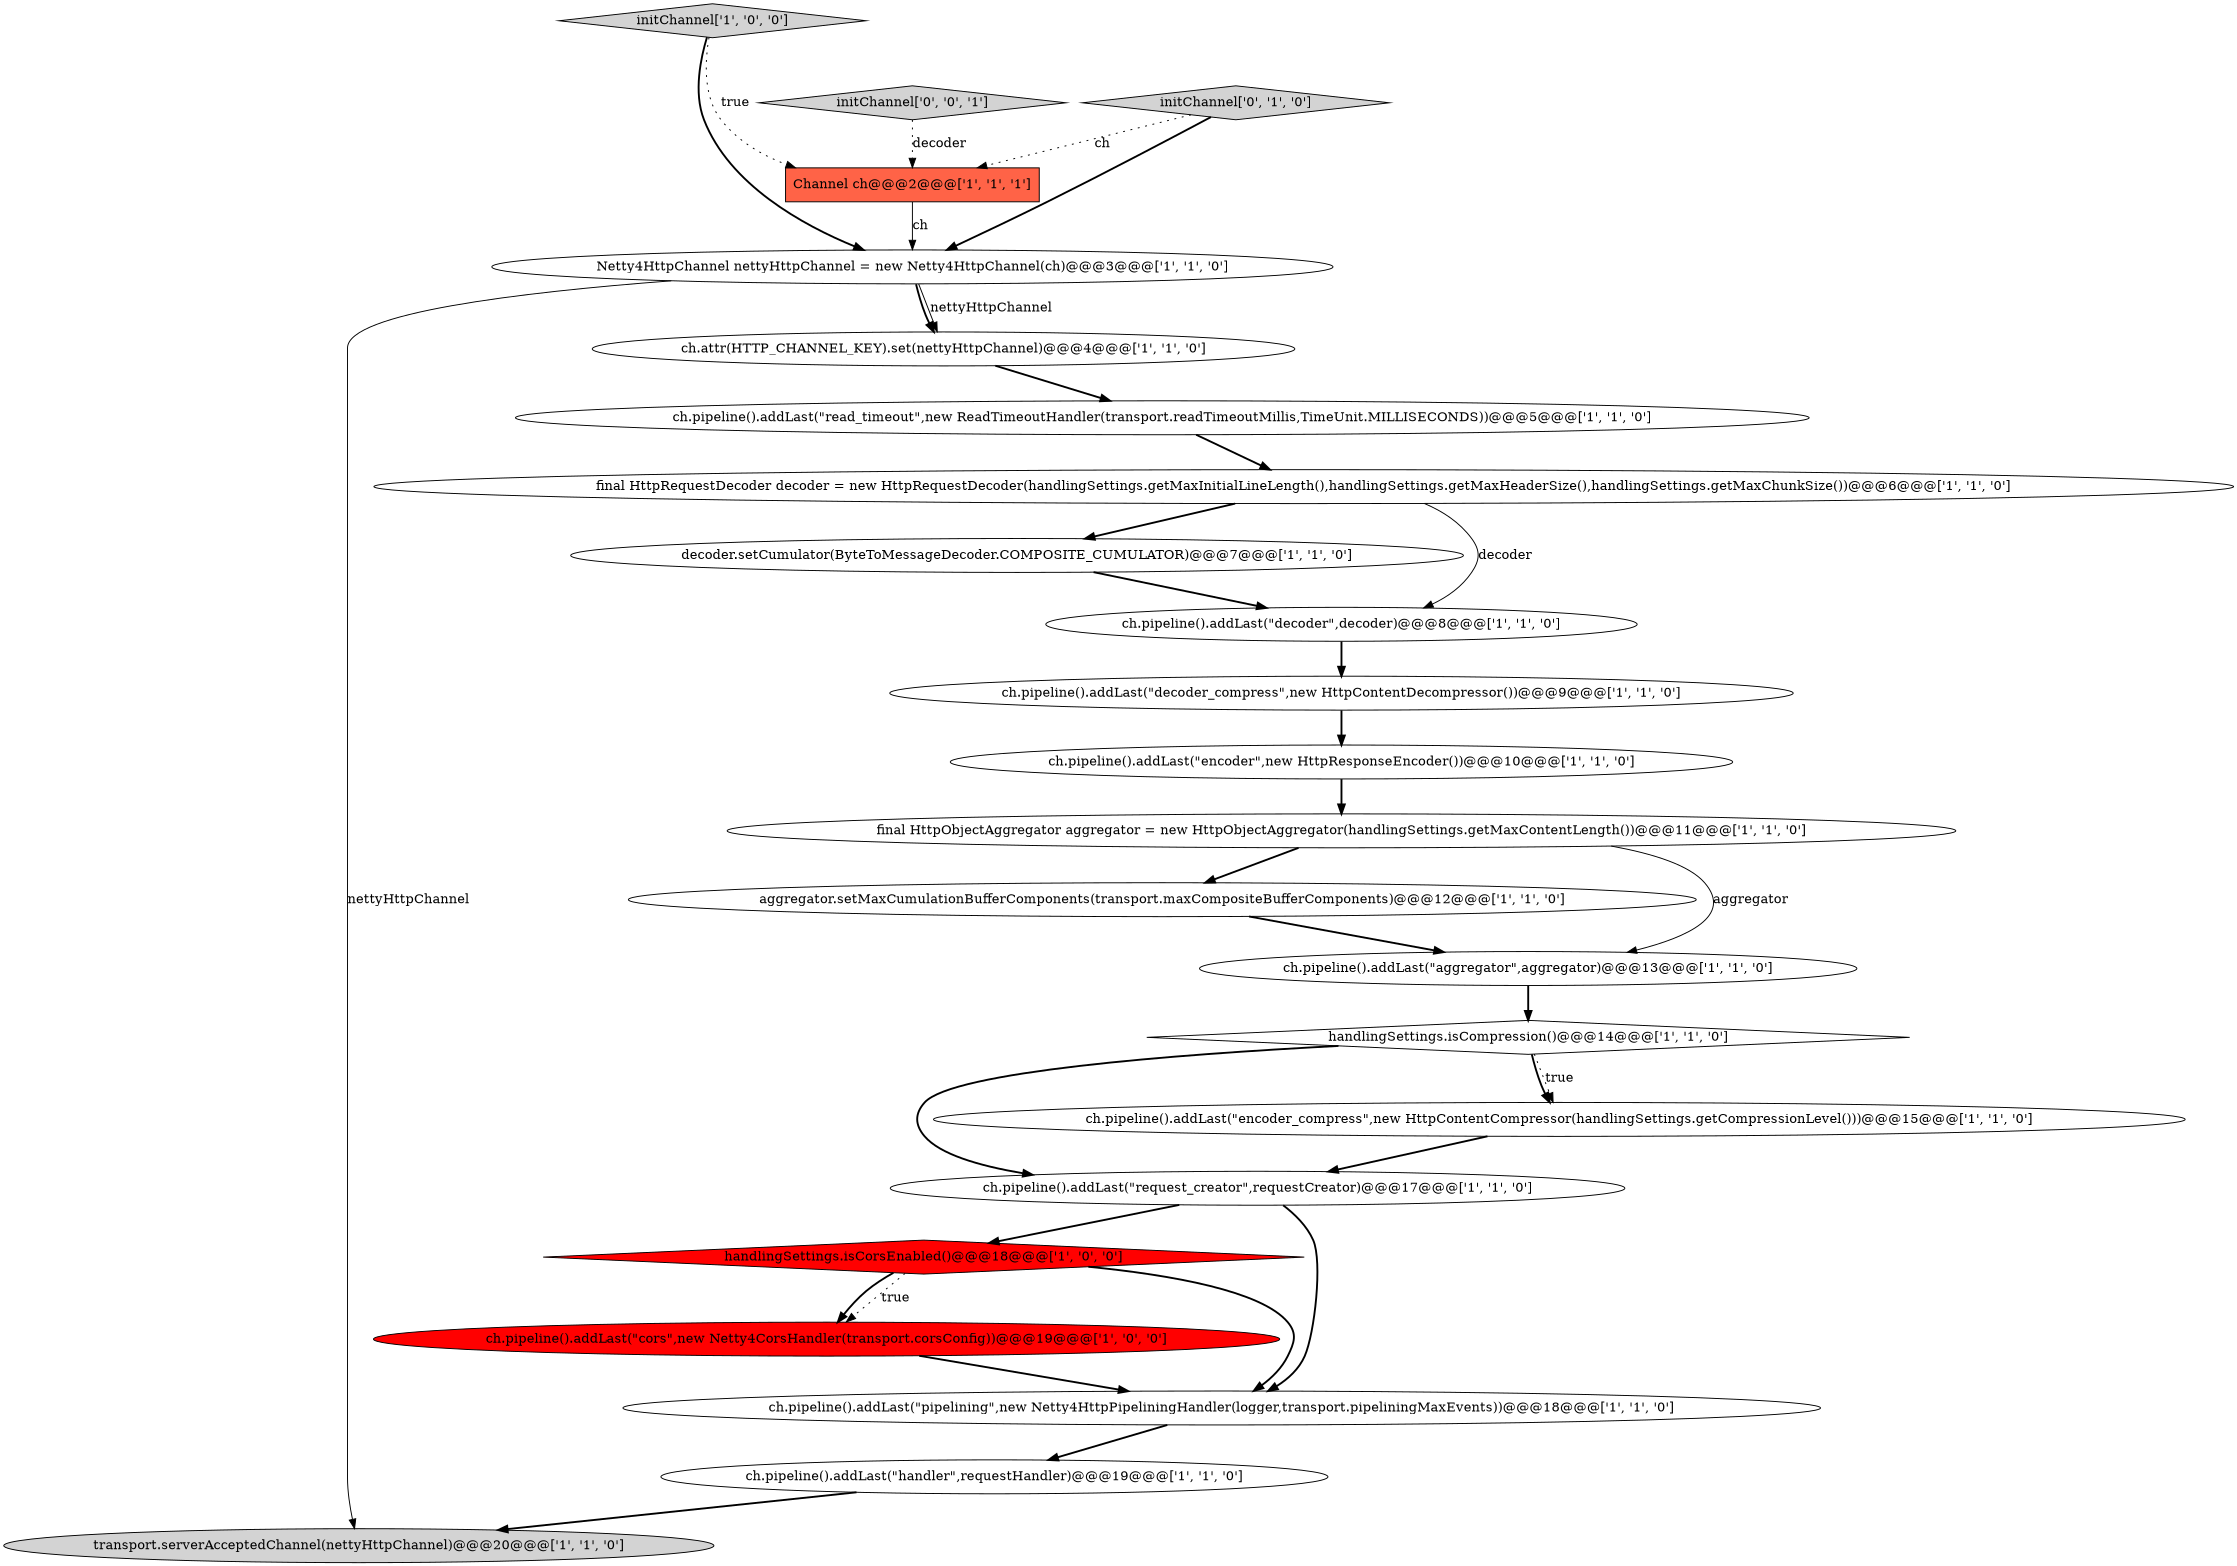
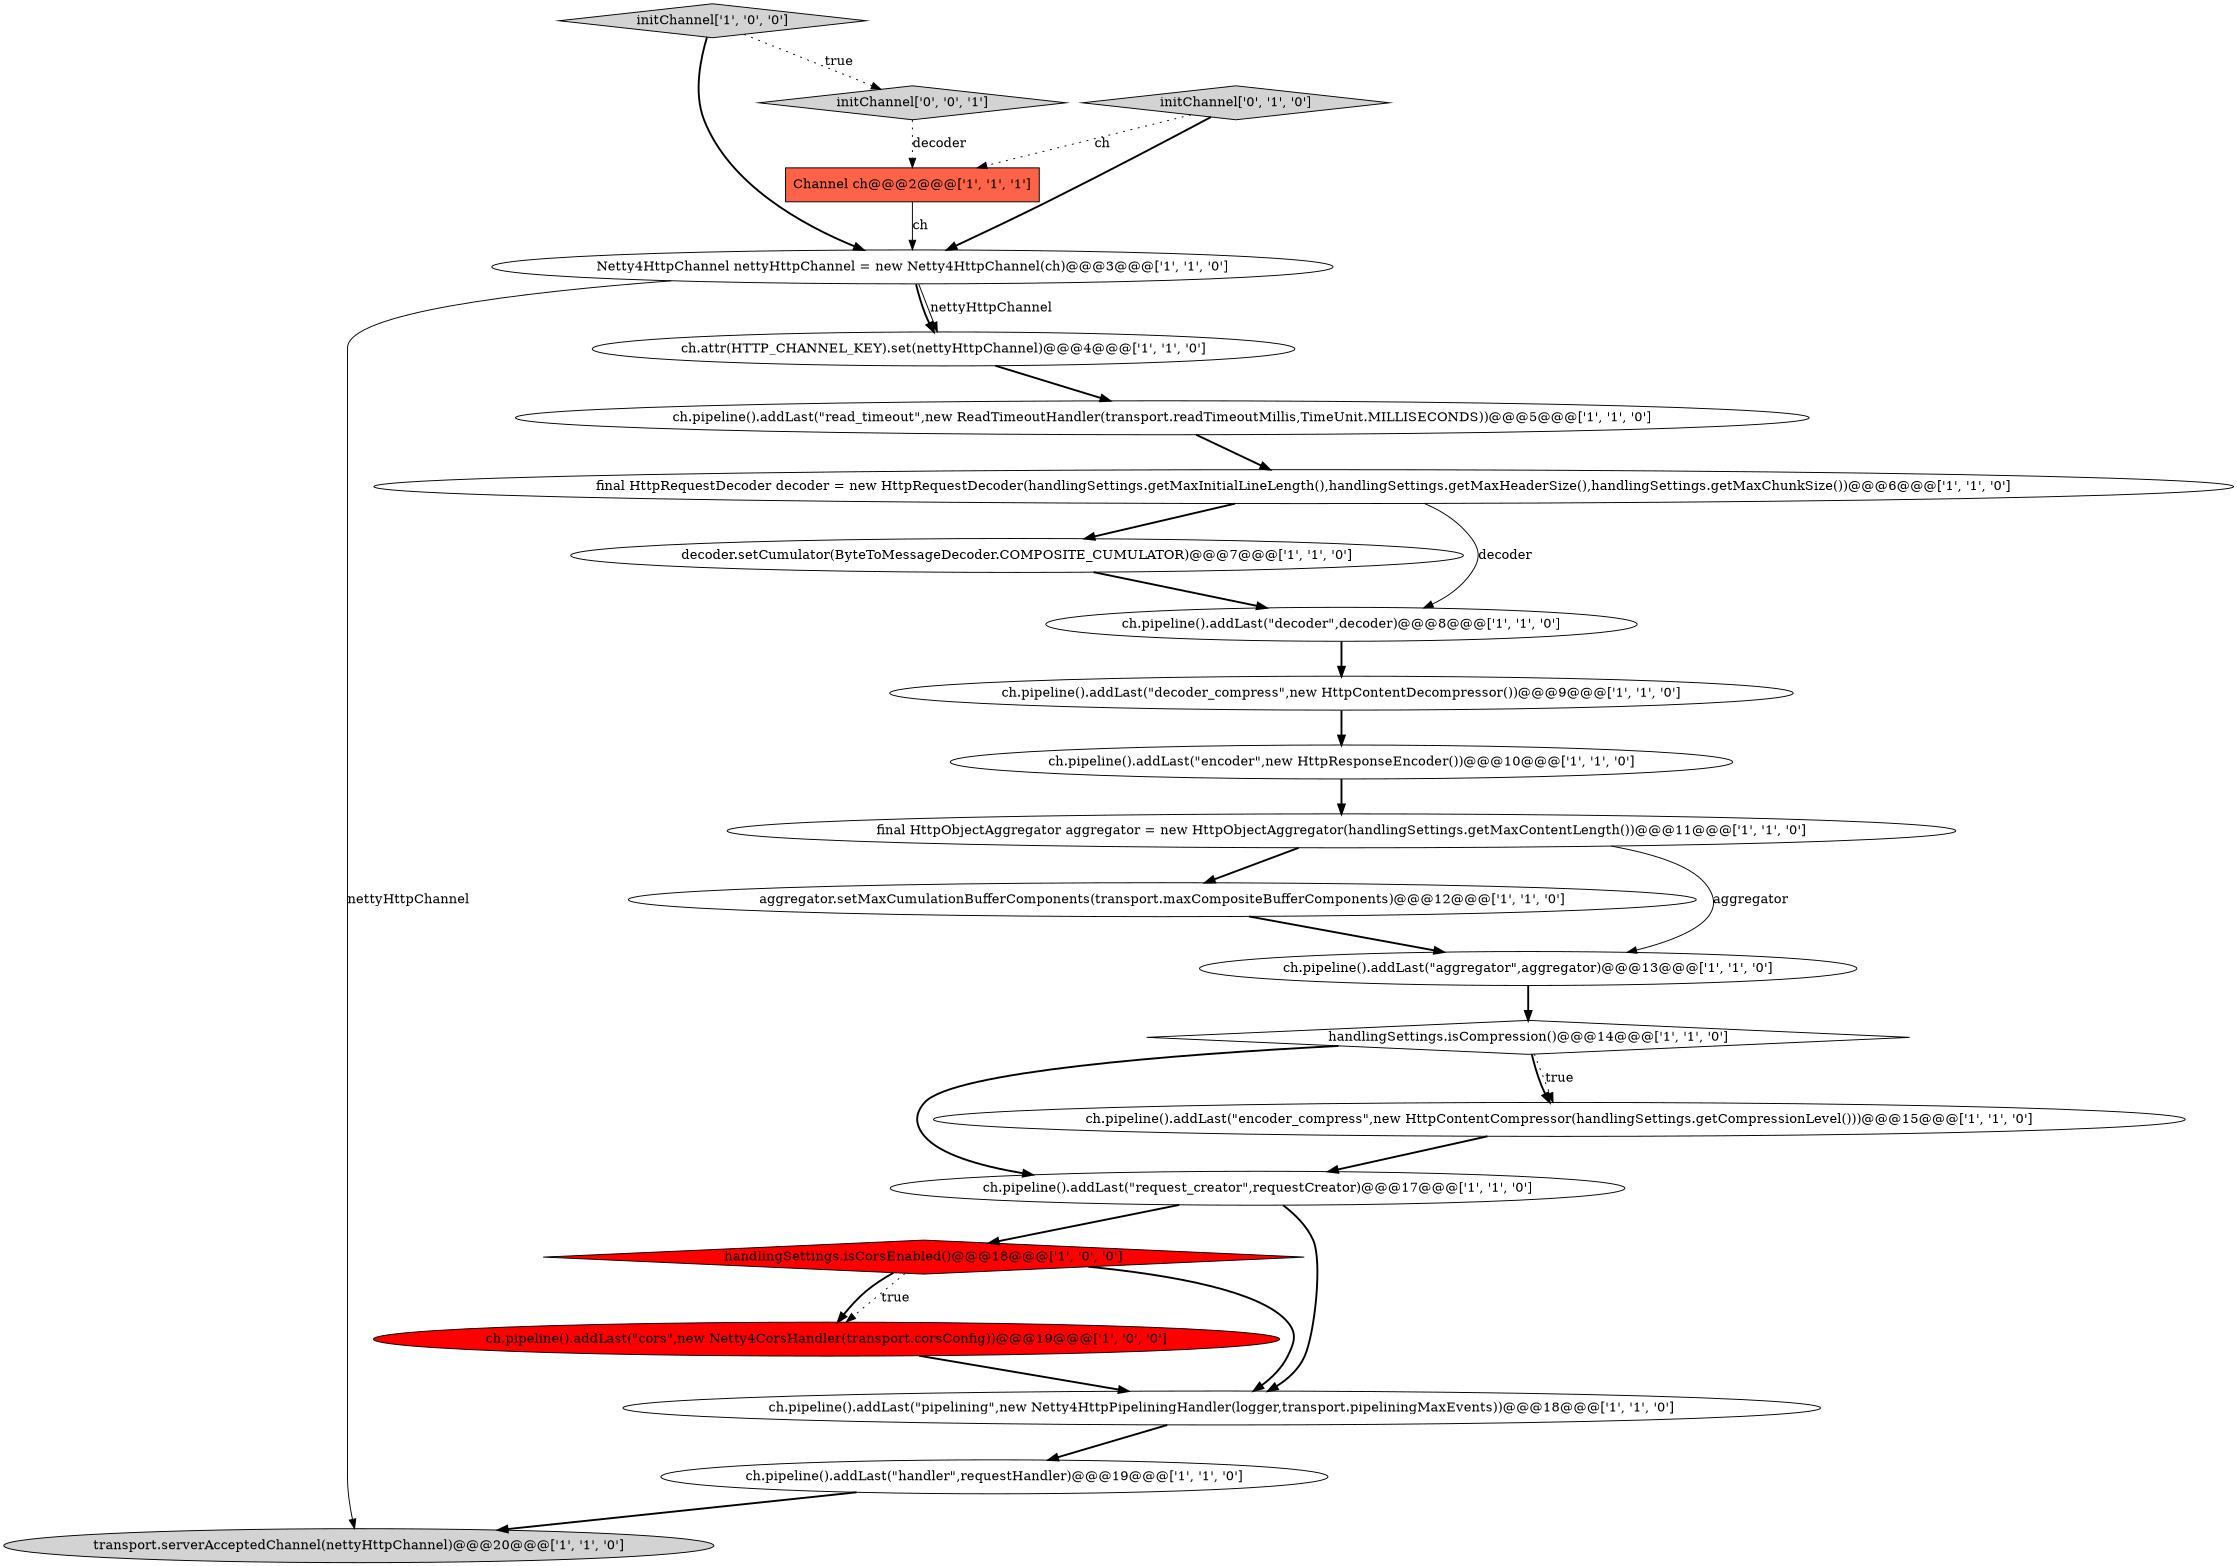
edge "initChannel['1', '0', '0']" -> "Channel ch@@@2@@@['1', '1', '1']": now "initChannel['1', '0', '0']" -> "initChannel['0', '0', '1']"
